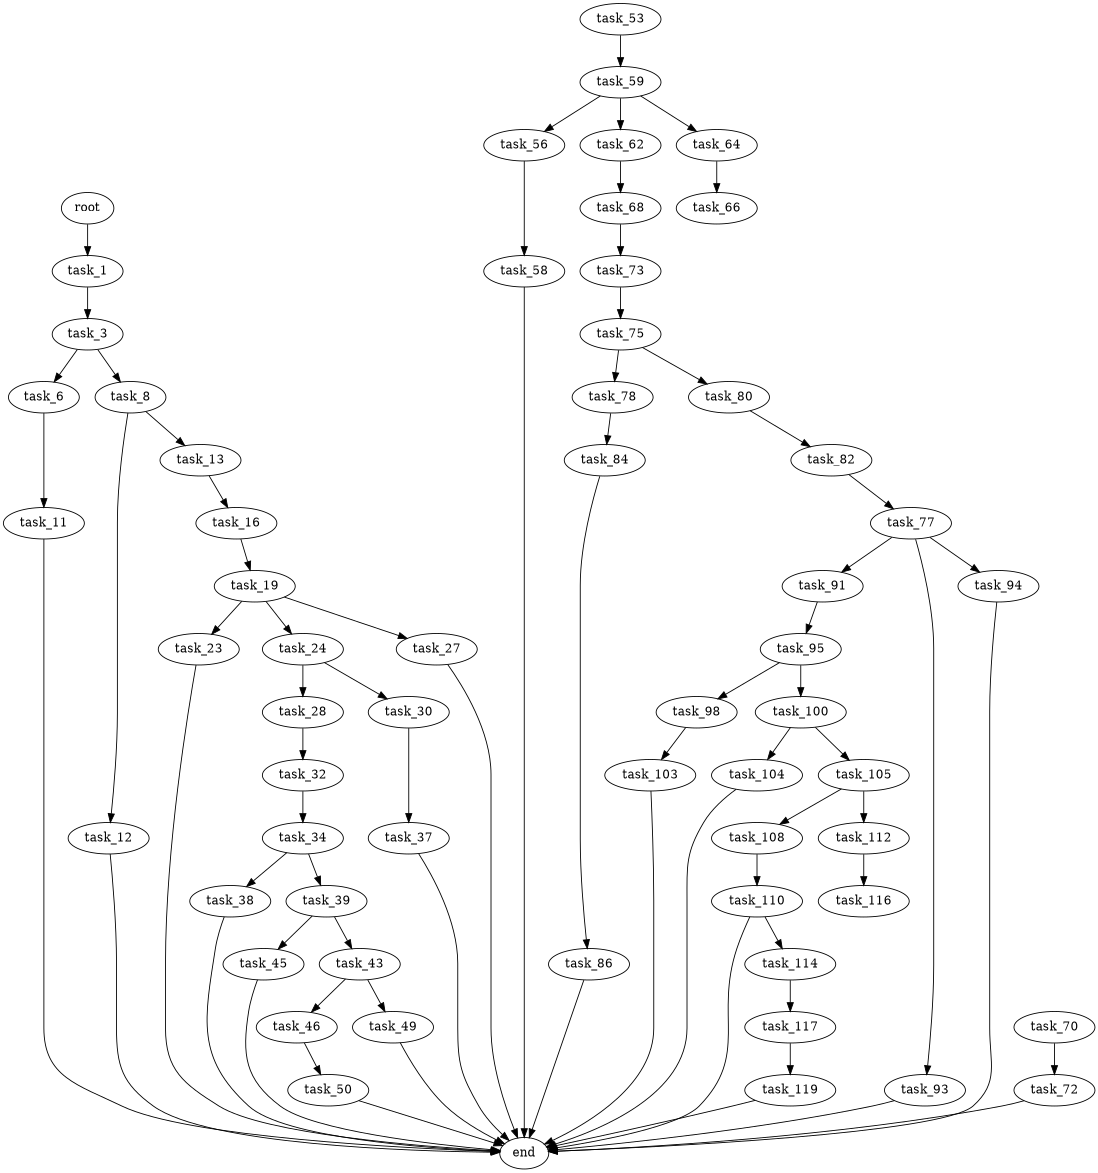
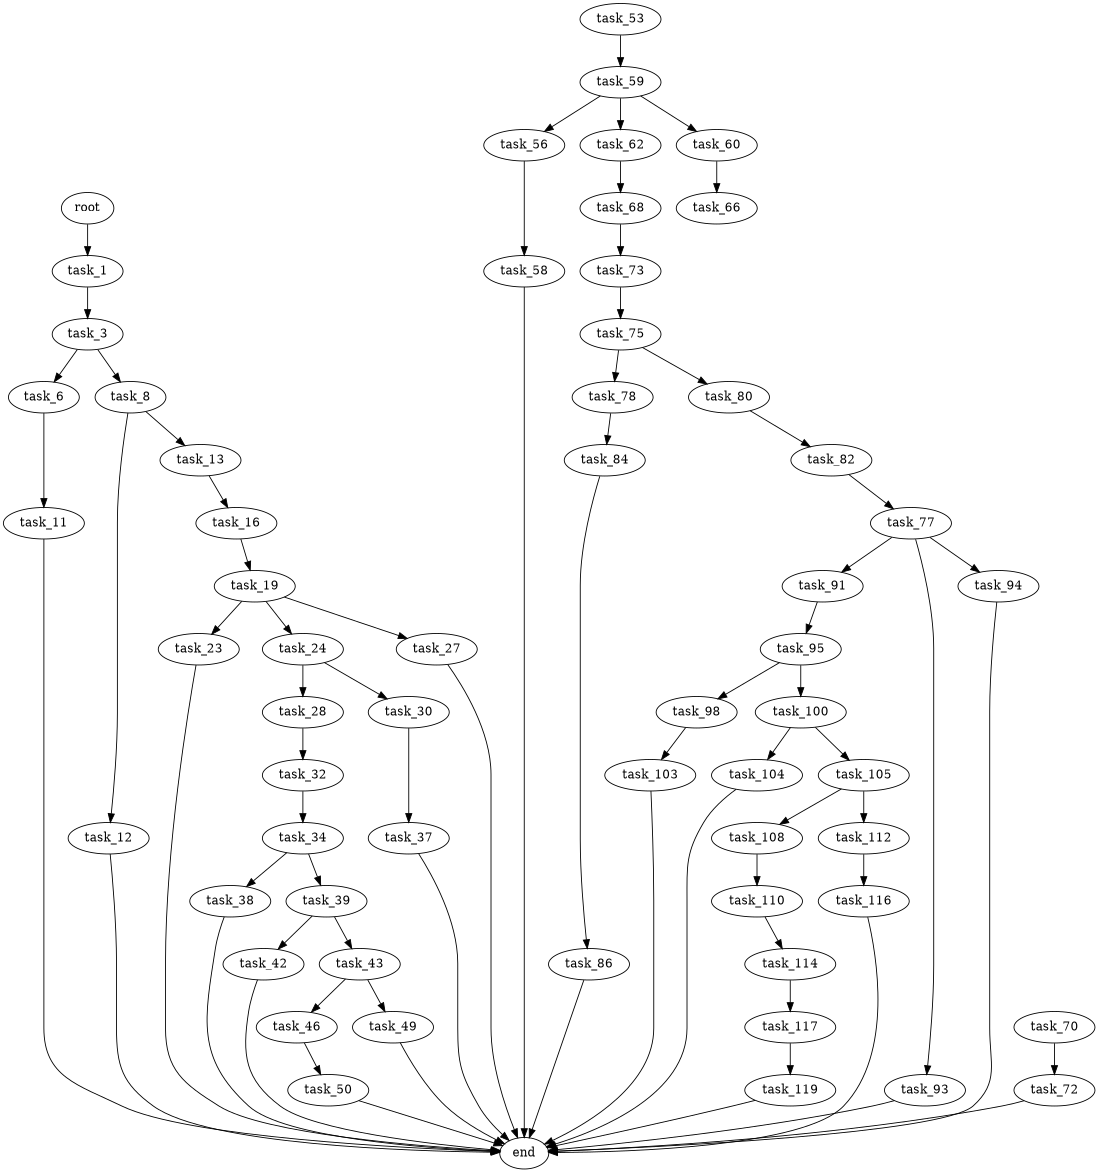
node "task_64": label "task_64" -> "task_60"
node "task_45": label "task_45" -> "task_42"
edge "task_110" -> "end": now "task_116" -> "end"
